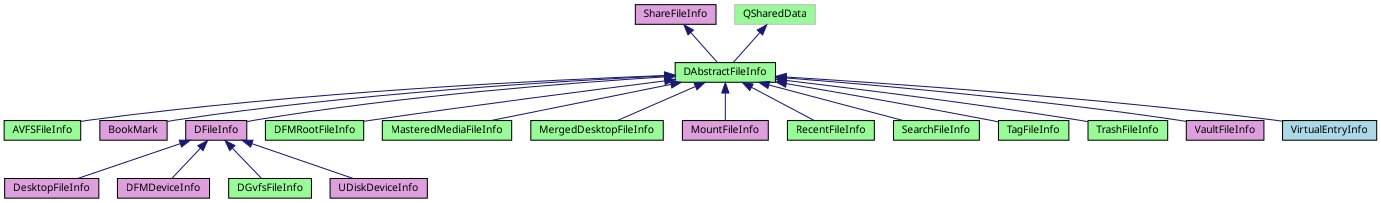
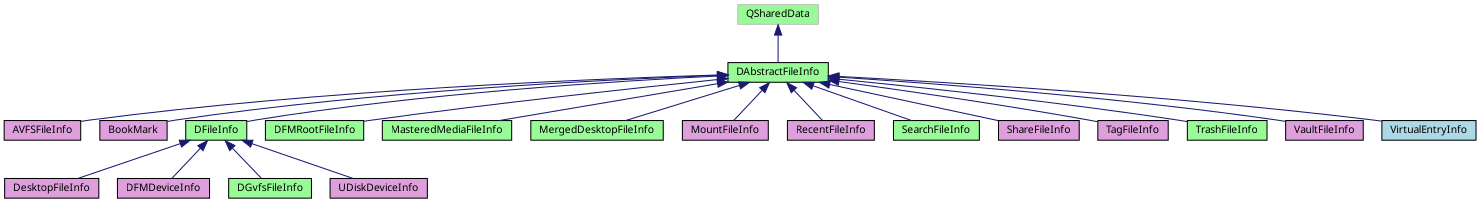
edge "DAbstractFileInfo" -> "ShareFileInfo": reversed
node "AVFSFileInfo": fillcolor palegreen -> plum
node "DFileInfo": fillcolor plum -> palegreen
node "RecentFileInfo": fillcolor palegreen -> plum
node "TagFileInfo": fillcolor palegreen -> plum
